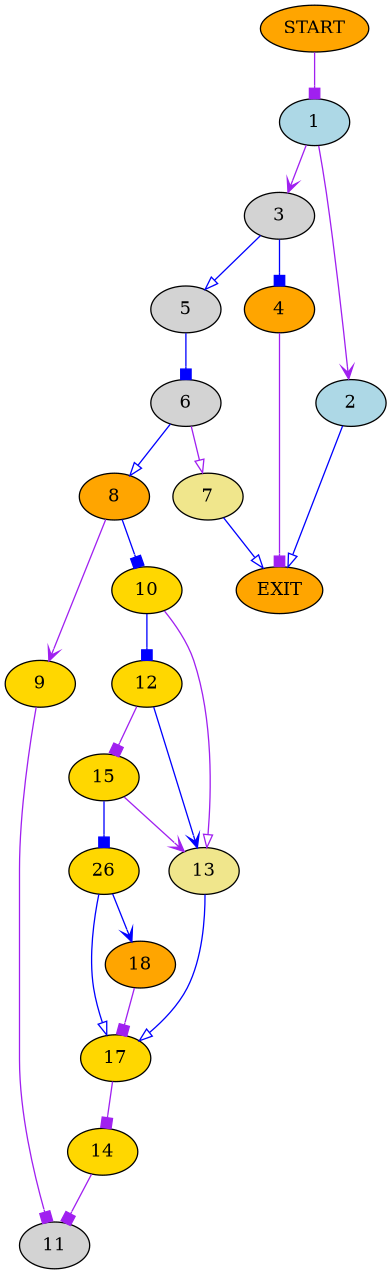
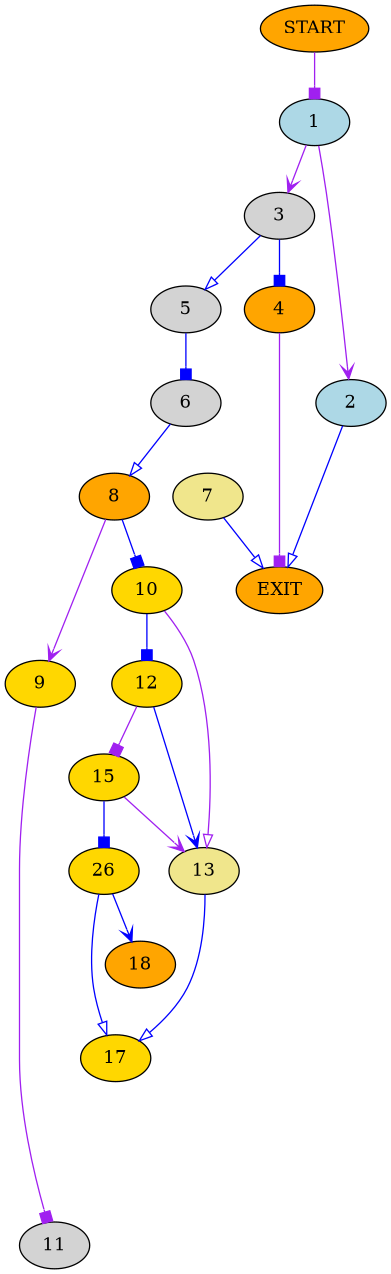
edge "6" -> "7": removed
edge "18" -> "17": removed
node "14": removed
